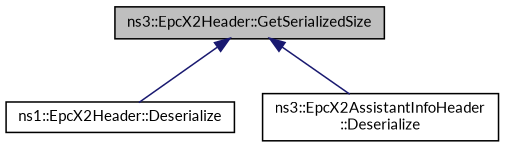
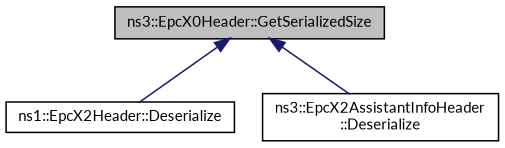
node "ns3::EpcX2Header::GetSerializedSize": label "ns3::EpcX2Header::GetSerializedSize" -> "ns3::EpcX0Header::GetSerializedSize"
